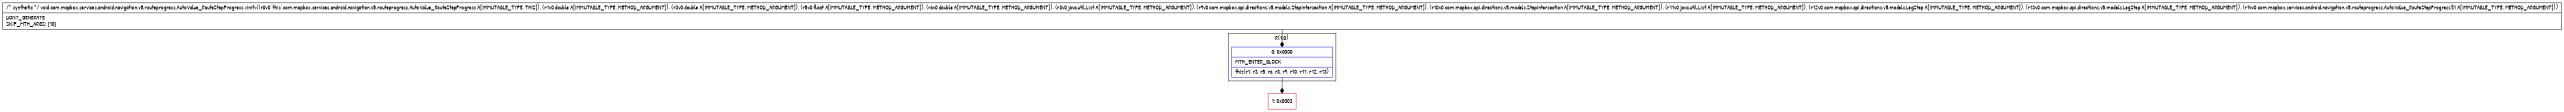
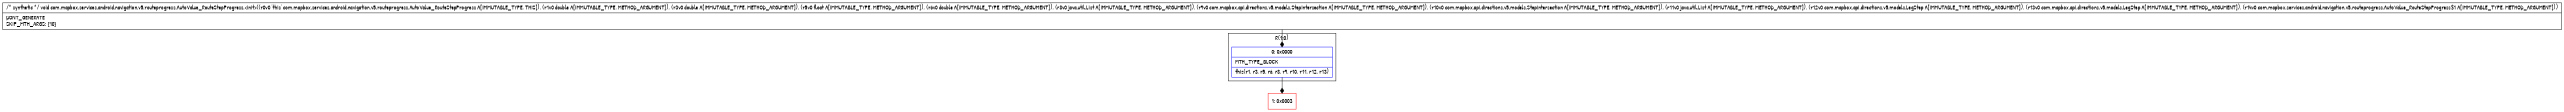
node "0: 0x0000": text "MTH_ENTER_BLOCK" -> "MTH_TYPE_BLOCK"
